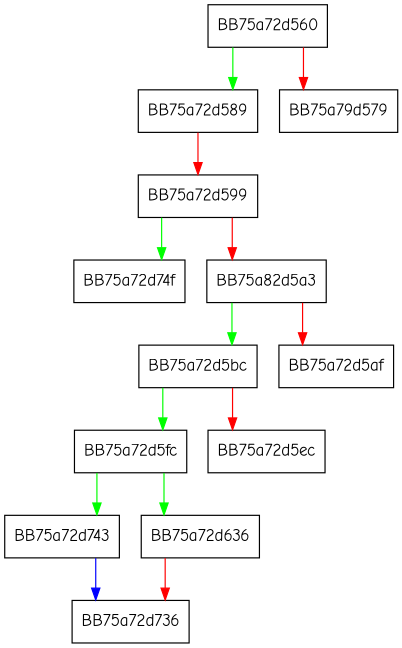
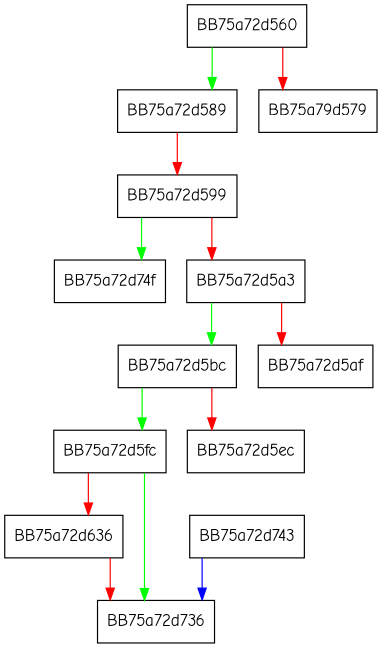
node "BB75a82d5a3": label "BB75a82d5a3" -> "BB75a72d5a3"
edge "BB75a72d5fc" -> "BB75a72d743": now "BB75a72d5fc" -> "BB75a72d736"
edge "BB75a72d5fc" -> "BB75a72d636": color green -> red
